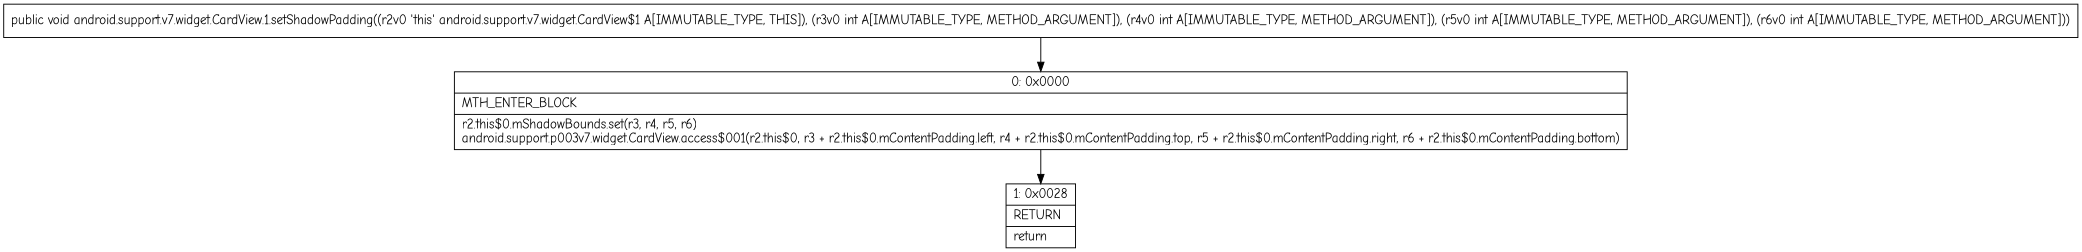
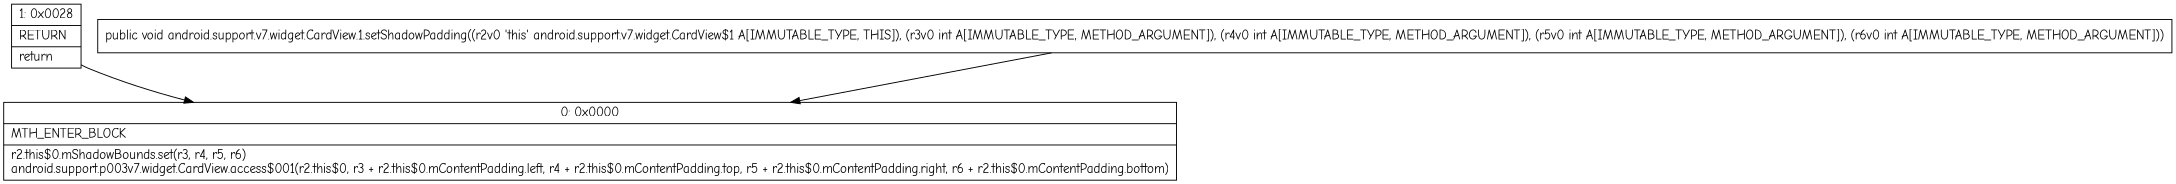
edge "0: 0x0000" -> "1: 0x0028": reversed
